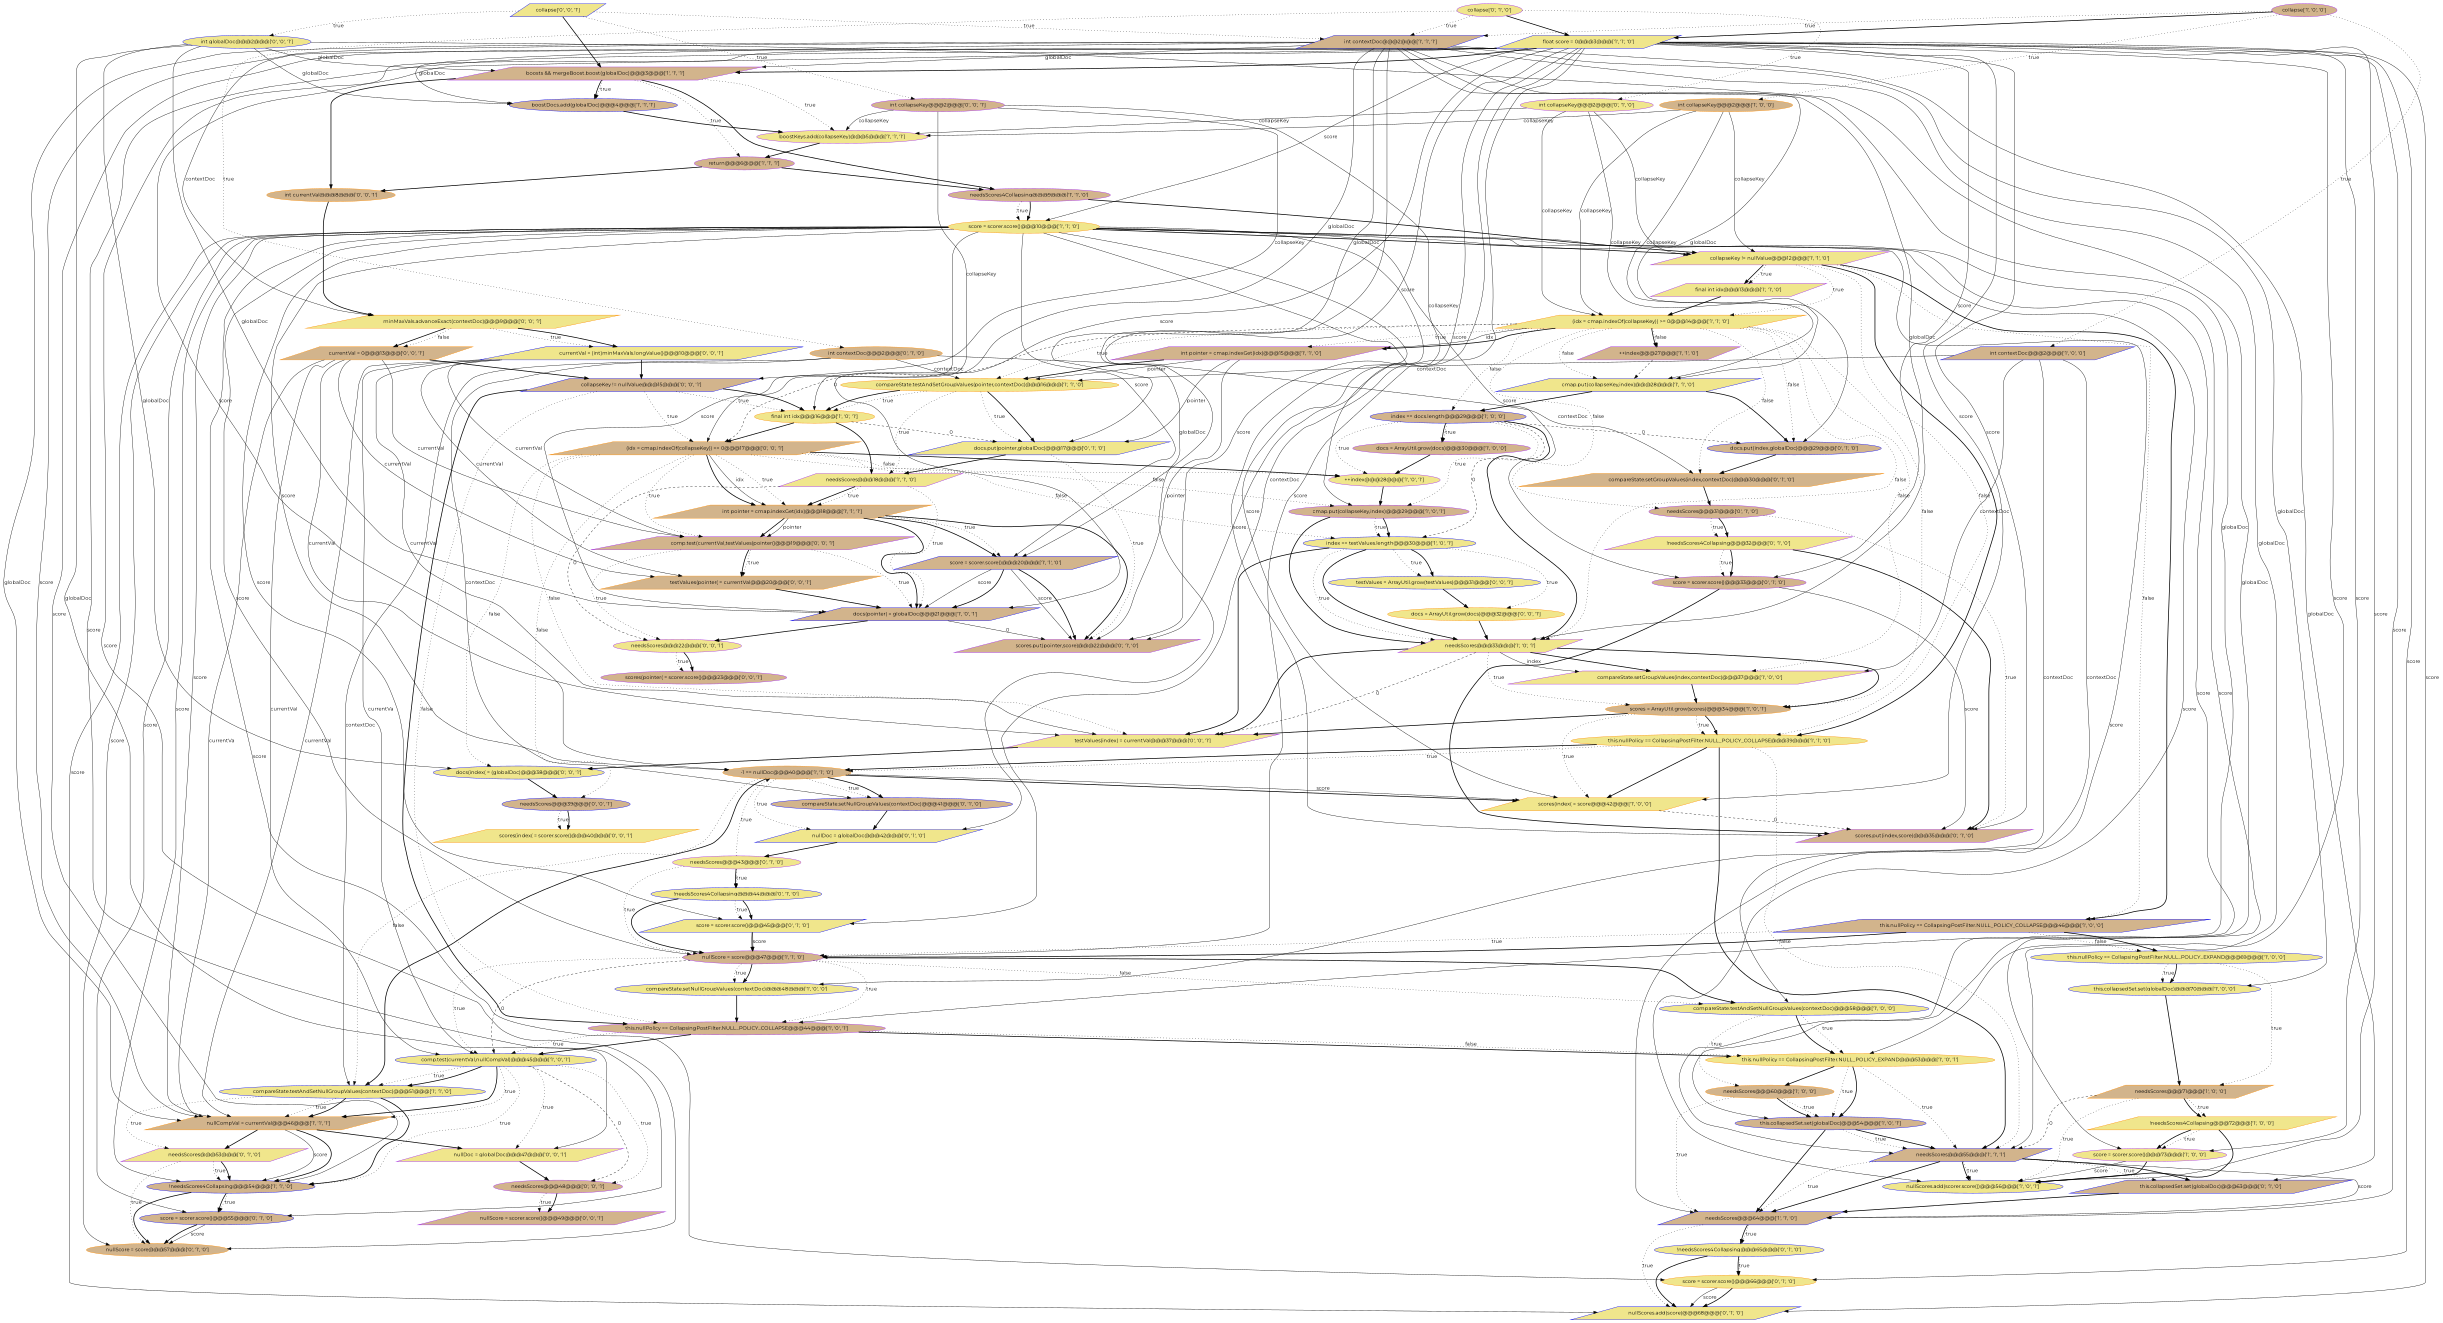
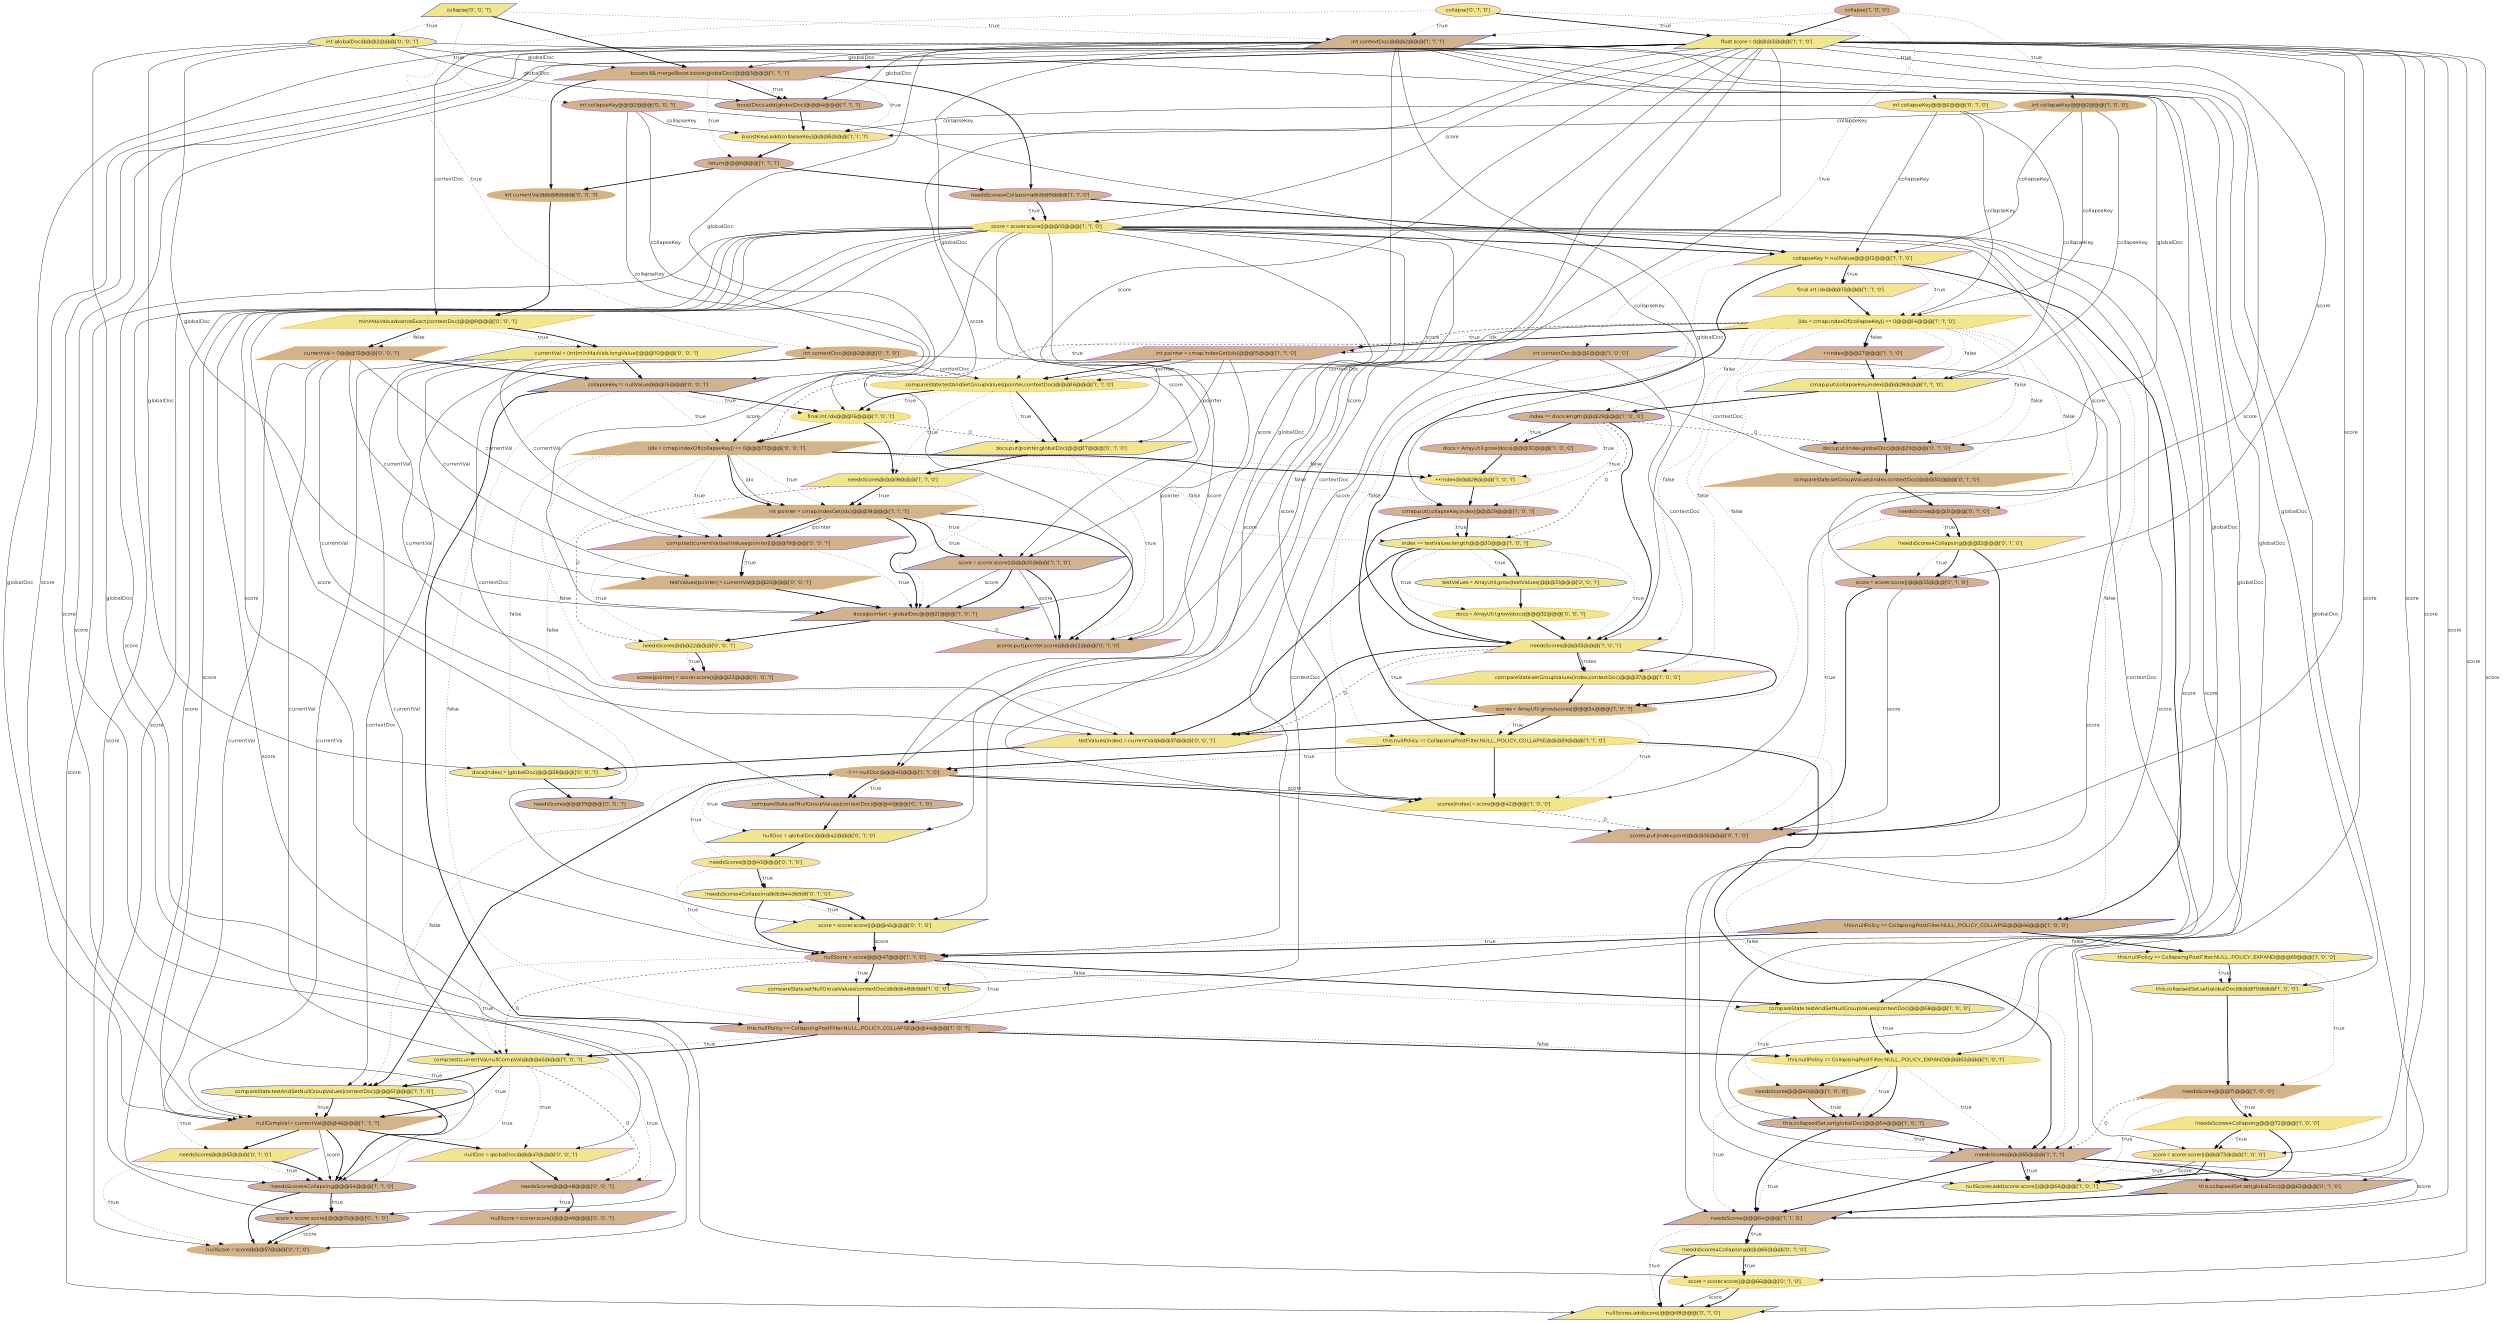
edge "++index@@@27@@@['1', '1', '0']" -> "cmap.put(collapseKey,index)@@@28@@@['1', '1', '0']": style dashed -> bold
node "scores(index( = scorer.score()@@@40@@@['0', '0', '1']": removed
node "needsScores@@@48@@@['0', '0', '1']": shape ellipse -> parallelogram
